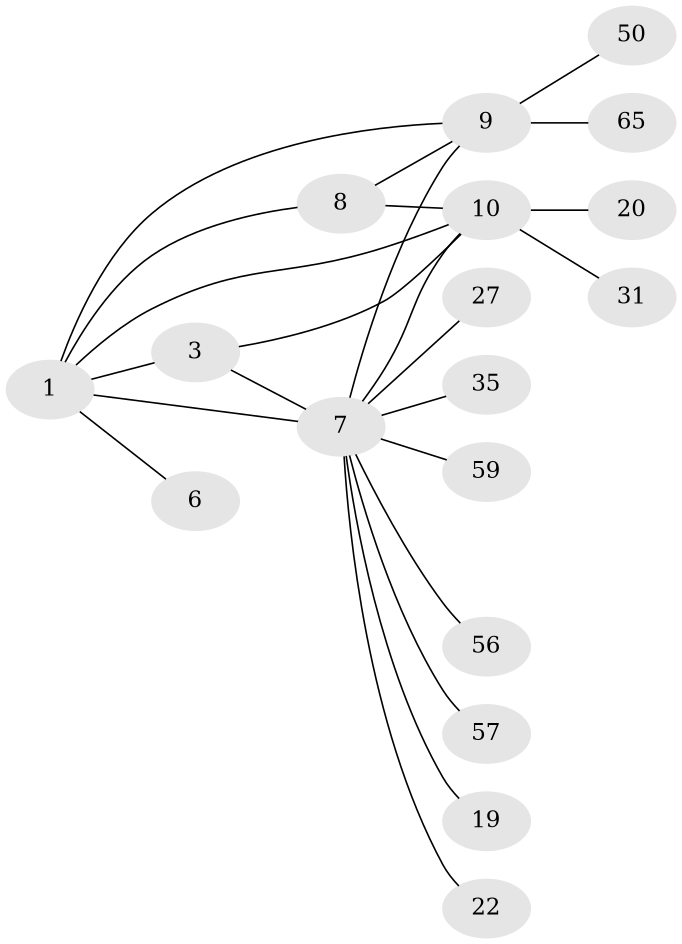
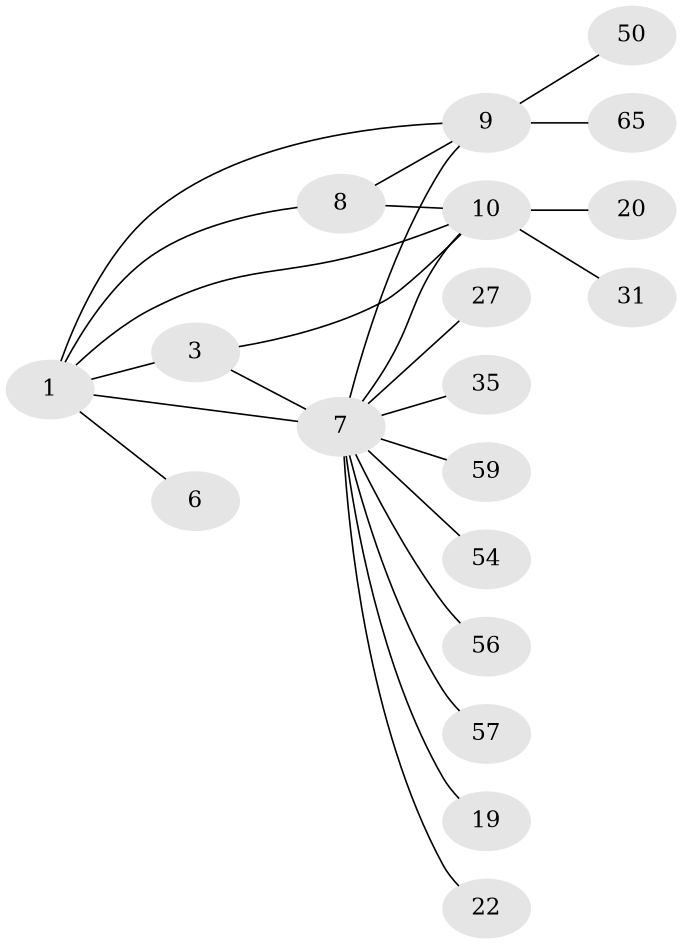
node "54": added
